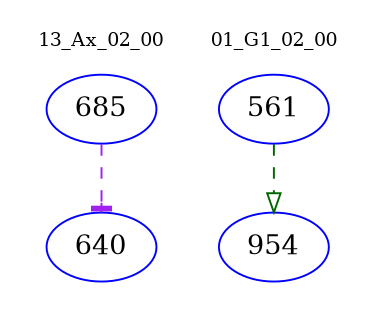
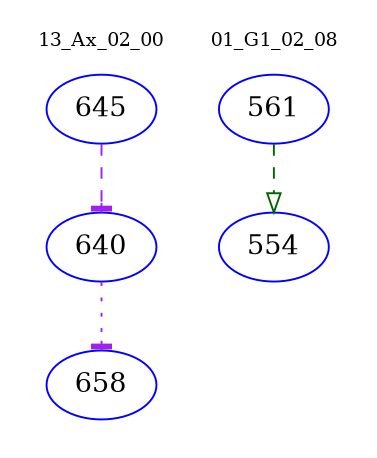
cluster "01_G1_02_00": label "01_G1_02_00" -> "01_G1_02_08"
node "685": label "685" -> "645"
node "954": label "954" -> "554"
node "658": added
